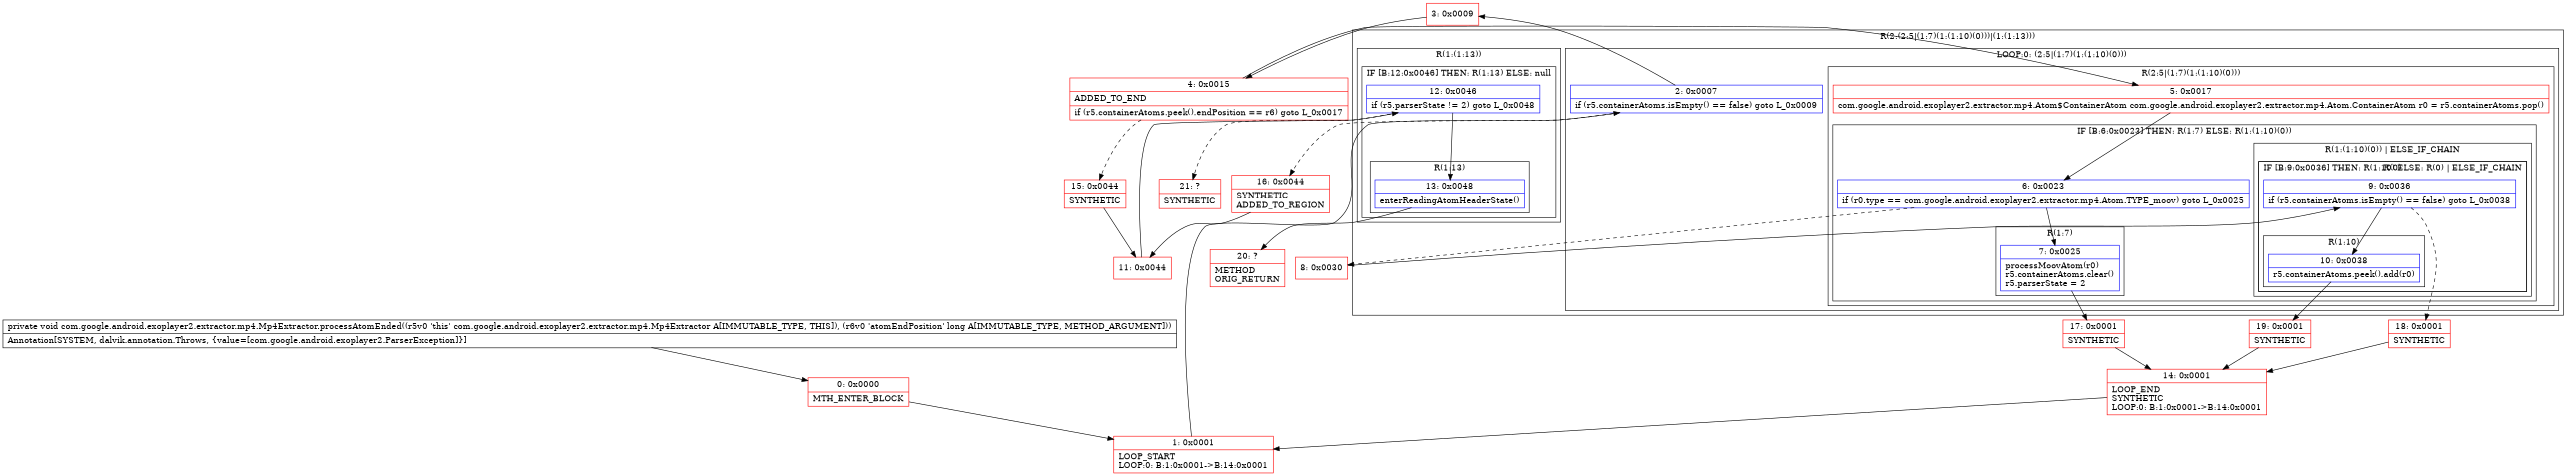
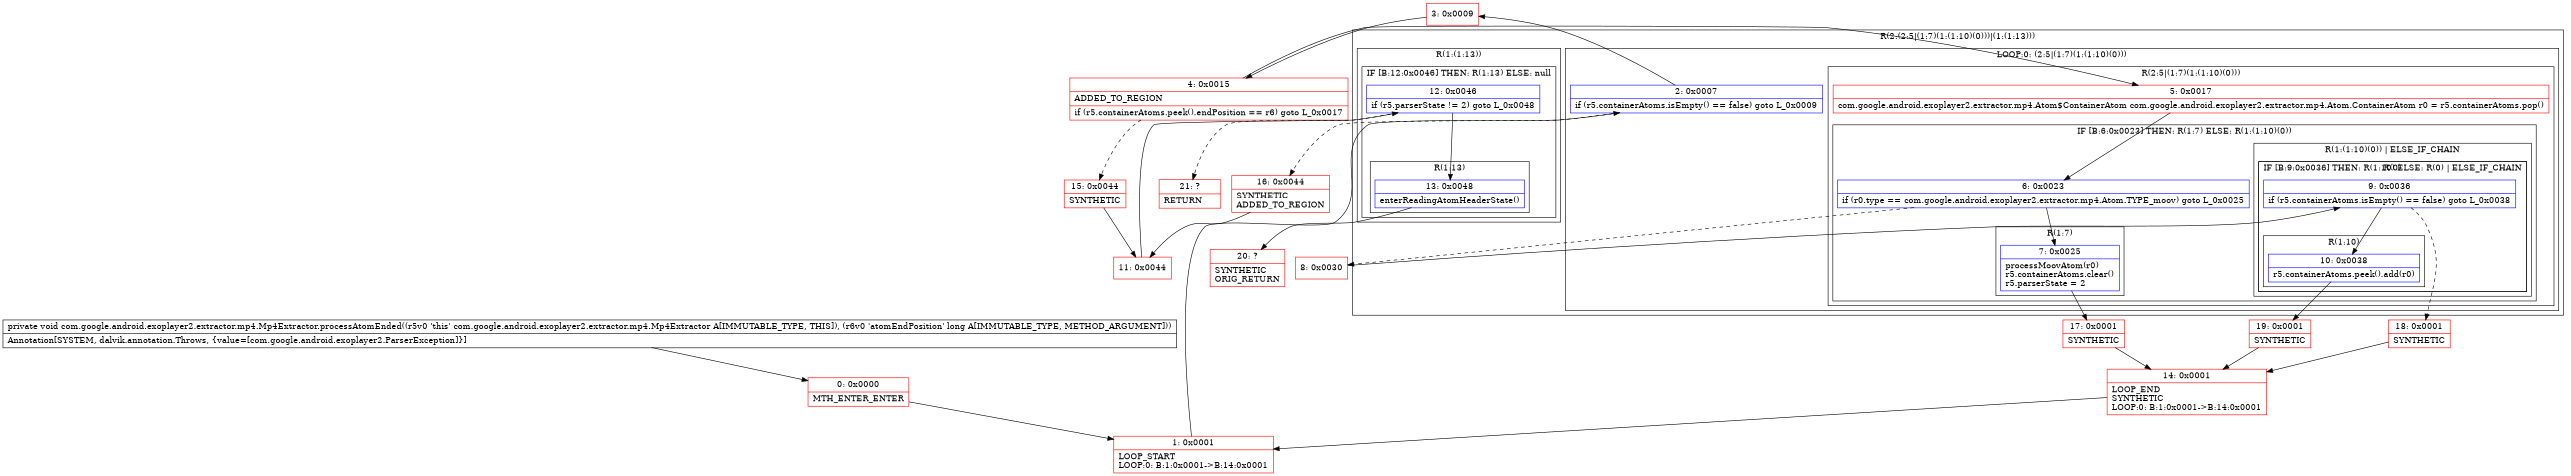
node "4: 0x0015": text "ADDED_TO_END" -> "ADDED_TO_REGION"
node "21: ?": text "SYNTHETIC" -> "RETURN"
node "20: ?": text "METHOD" -> "SYNTHETIC"
node "0: 0x0000": text "MTH_ENTER_BLOCK" -> "MTH_ENTER_ENTER"
